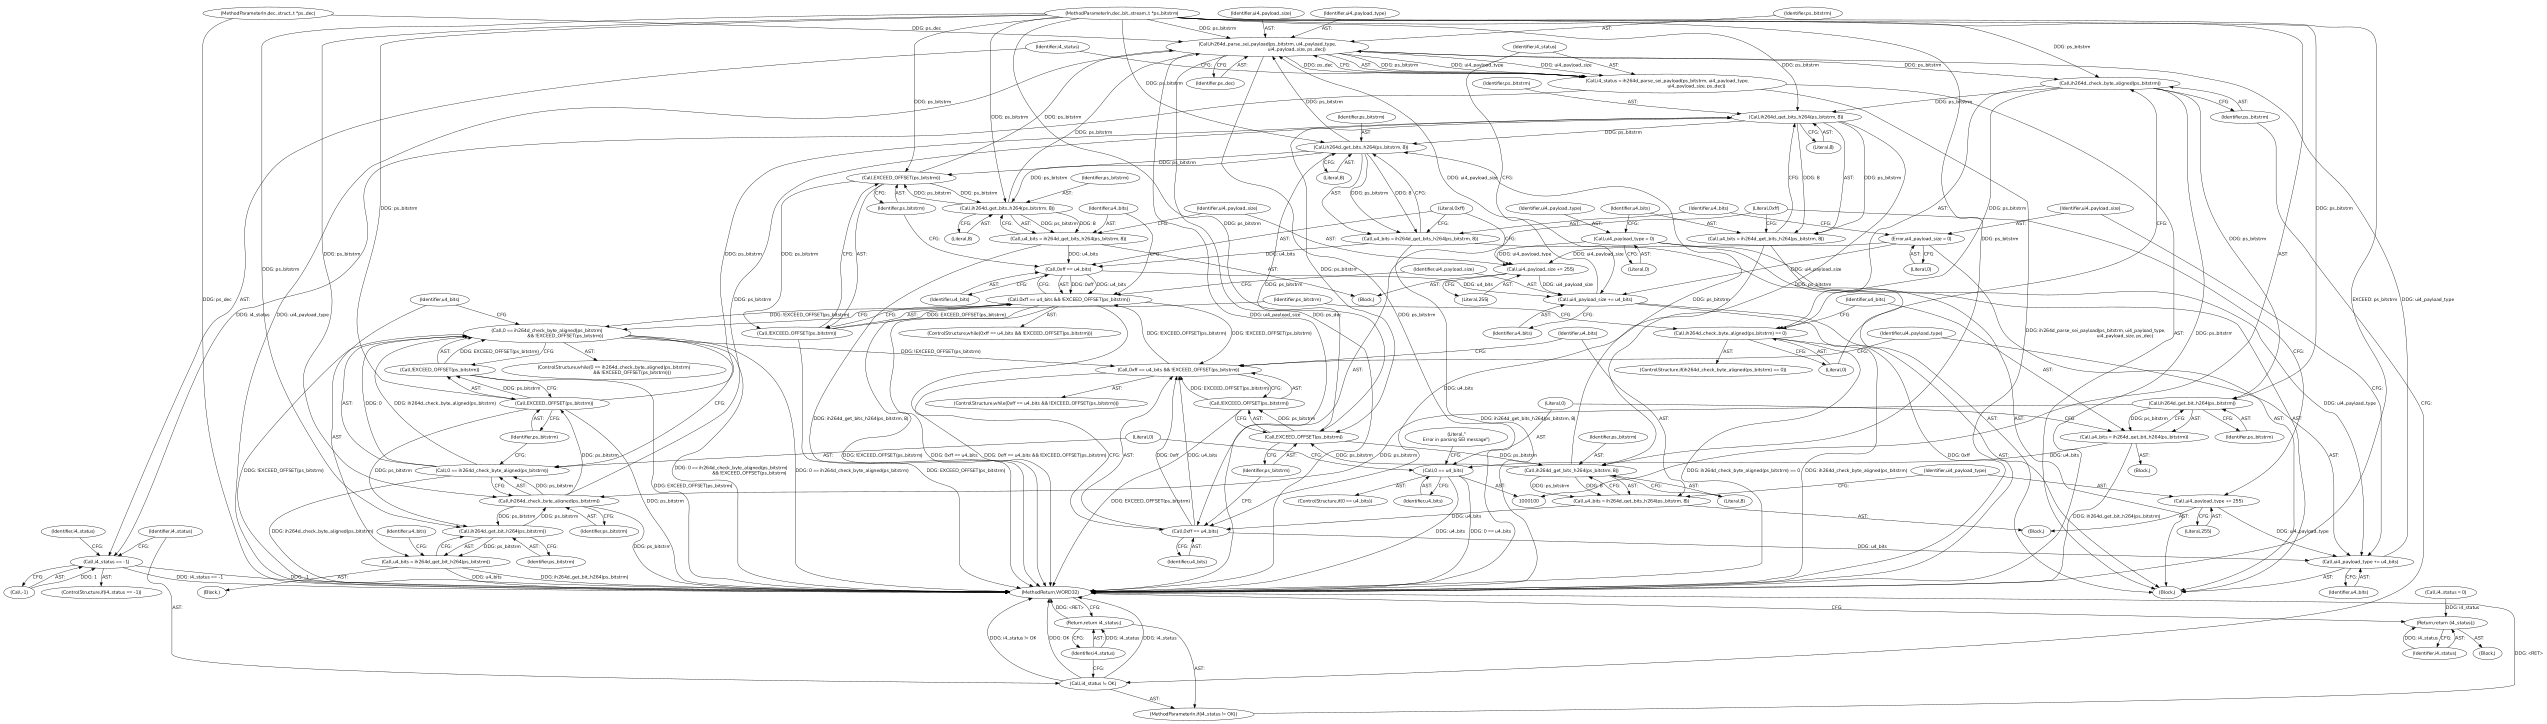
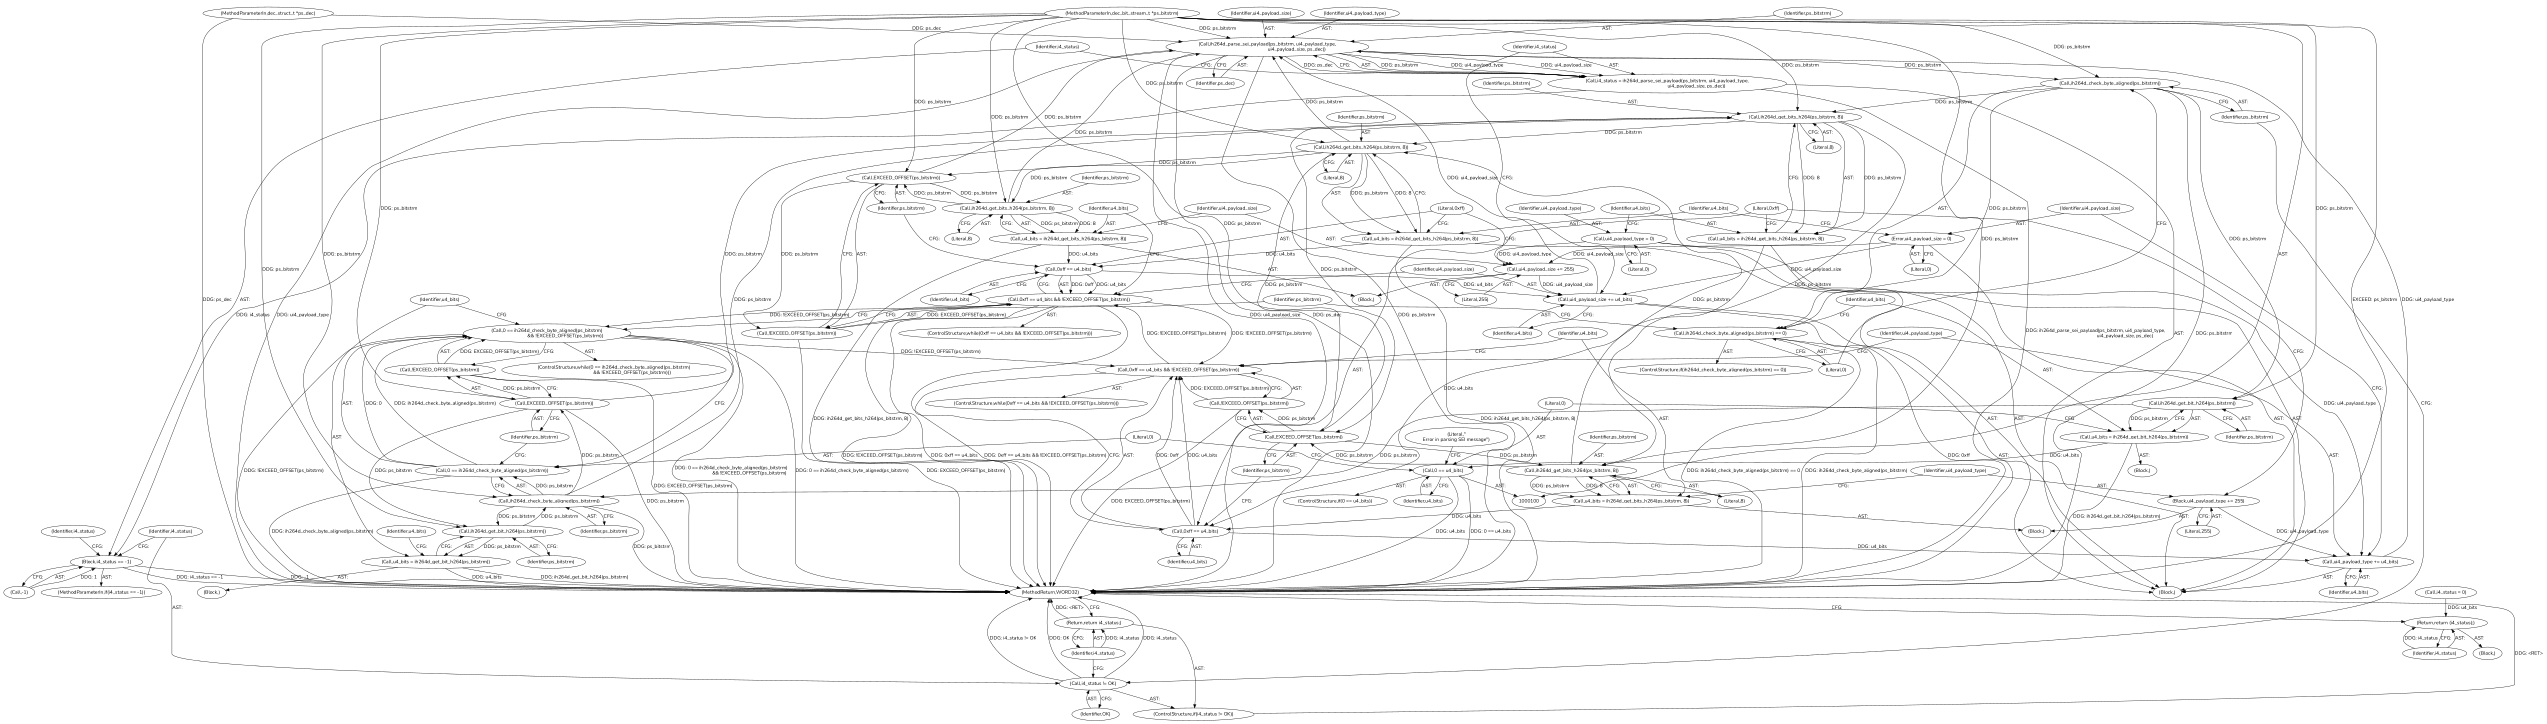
node "(Call,ui4_payload_type += 255)": label "(Call,ui4_payload_type += 255)" -> "(Block,ui4_payload_type += 255)"
node "(Call,i4_status == -1)": label "(Call,i4_status == -1)" -> "(Block,i4_status == -1)"
node "(ControlStructure,if(i4_status == -1))": label "(ControlStructure,if(i4_status == -1))" -> "(MethodParameterIn,if(i4_status == -1))"
edge "(Call,i4_status = 0)" -> "(Return,return (i4_status);)": label "DDG: i4_status" -> "DDG: u4_bits"
node "(Identifier,OK)": added
node "(MethodParameterIn,if(i4_status != OK))": label "(MethodParameterIn,if(i4_status != OK))" -> "(ControlStructure,if(i4_status != OK))"
